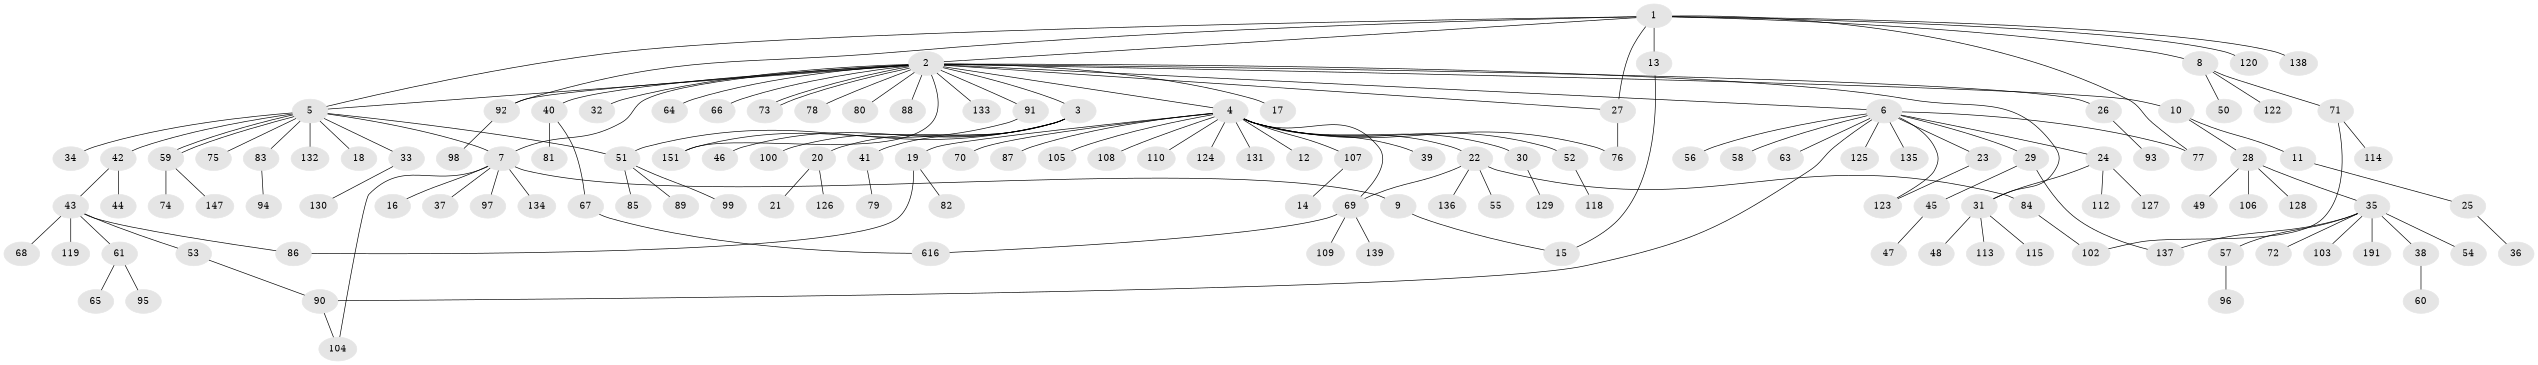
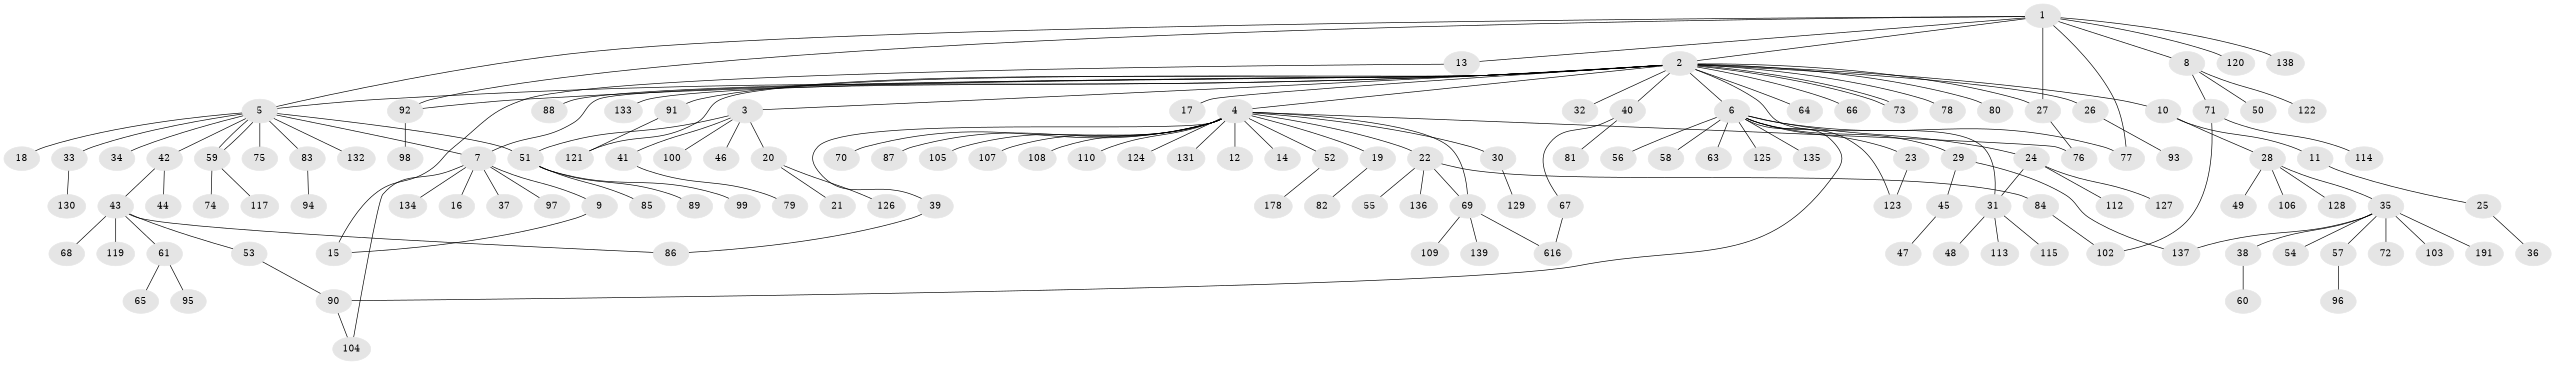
node "151": label "151" -> "121"
edge "107" -- "14": now "4" -- "14"
node "147": label "147" -> "117"
node "118": label "118" -> "178"
edge "19" -- "86": now "39" -- "86"
